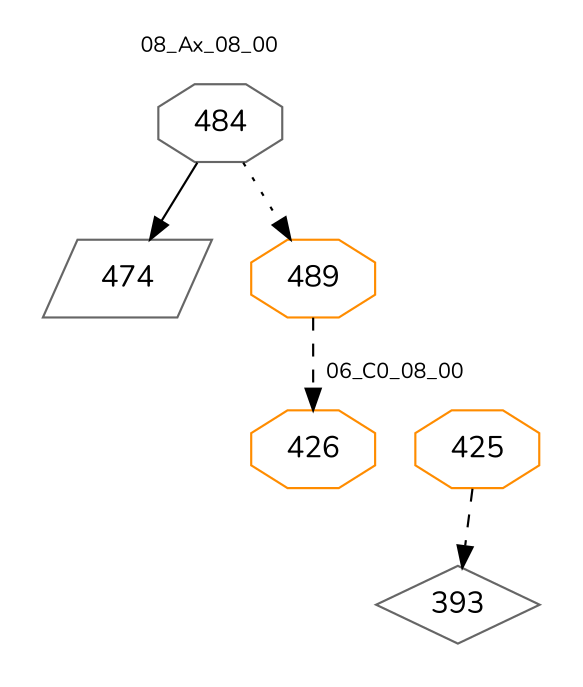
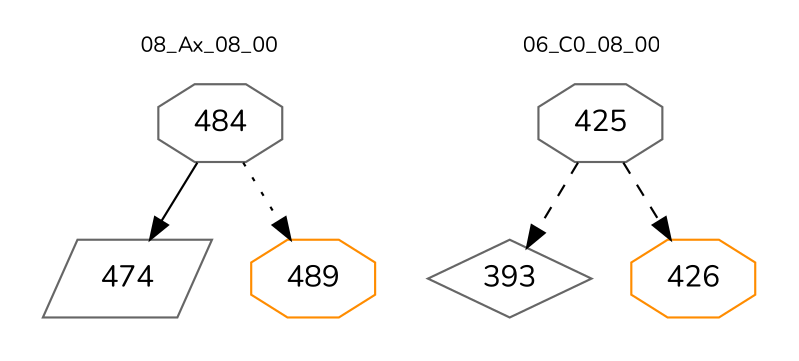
edge "489" -> "426": now "425" -> "426"
node "425": color darkorange -> gray40
